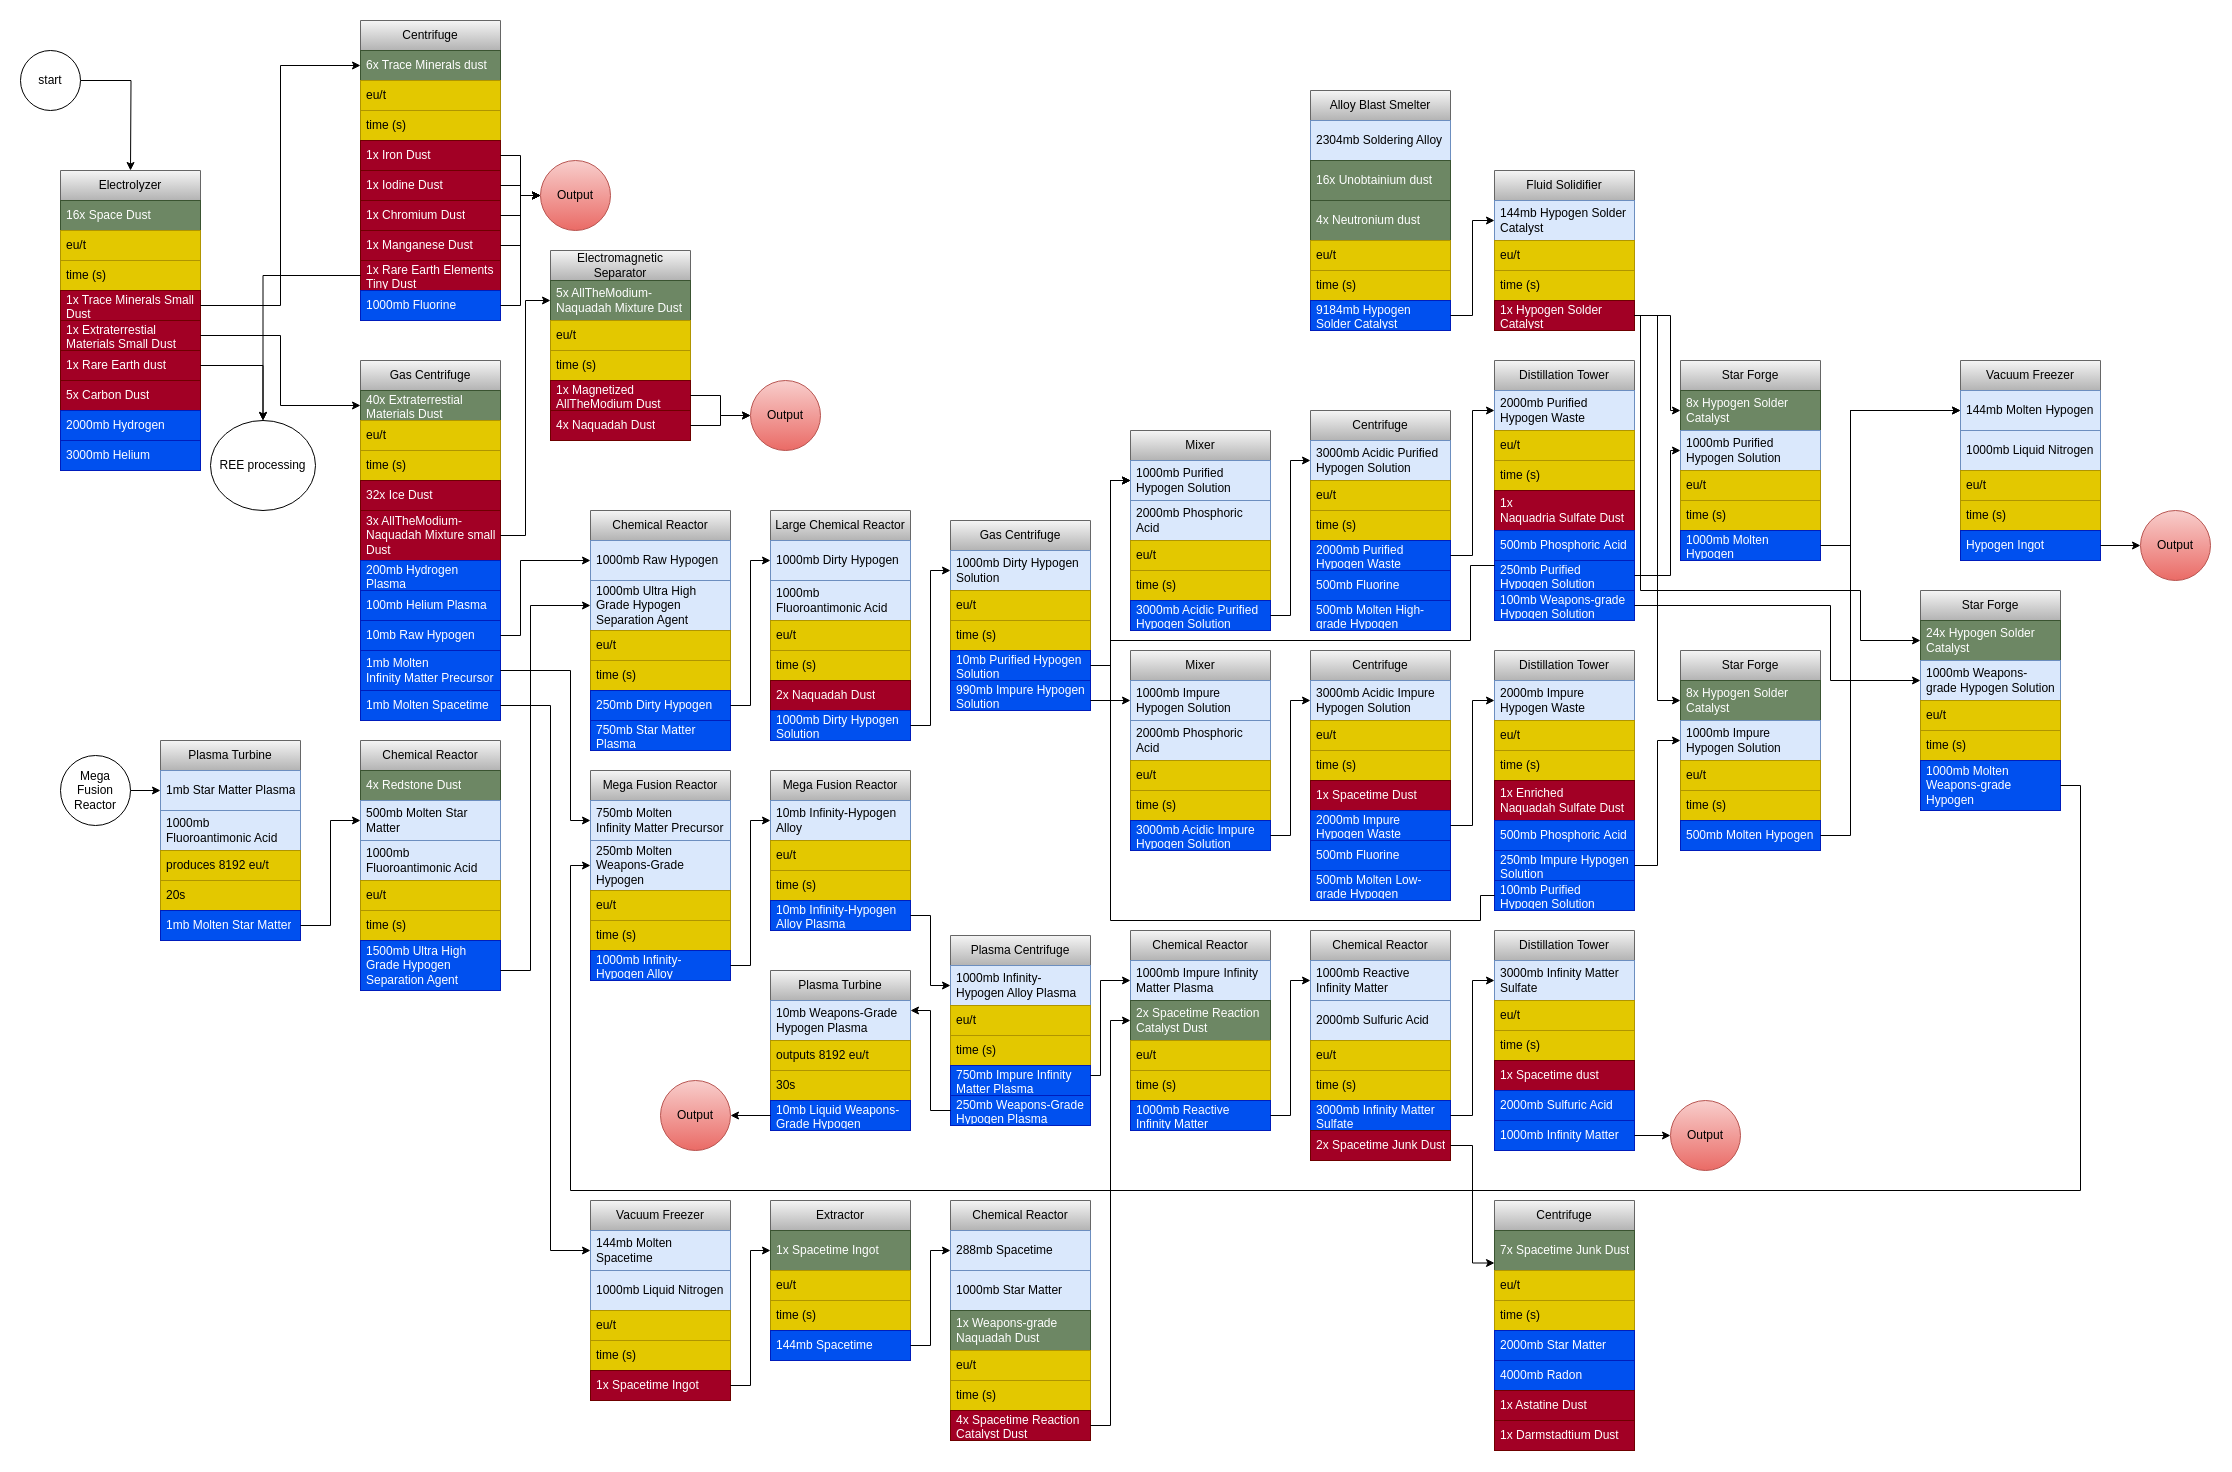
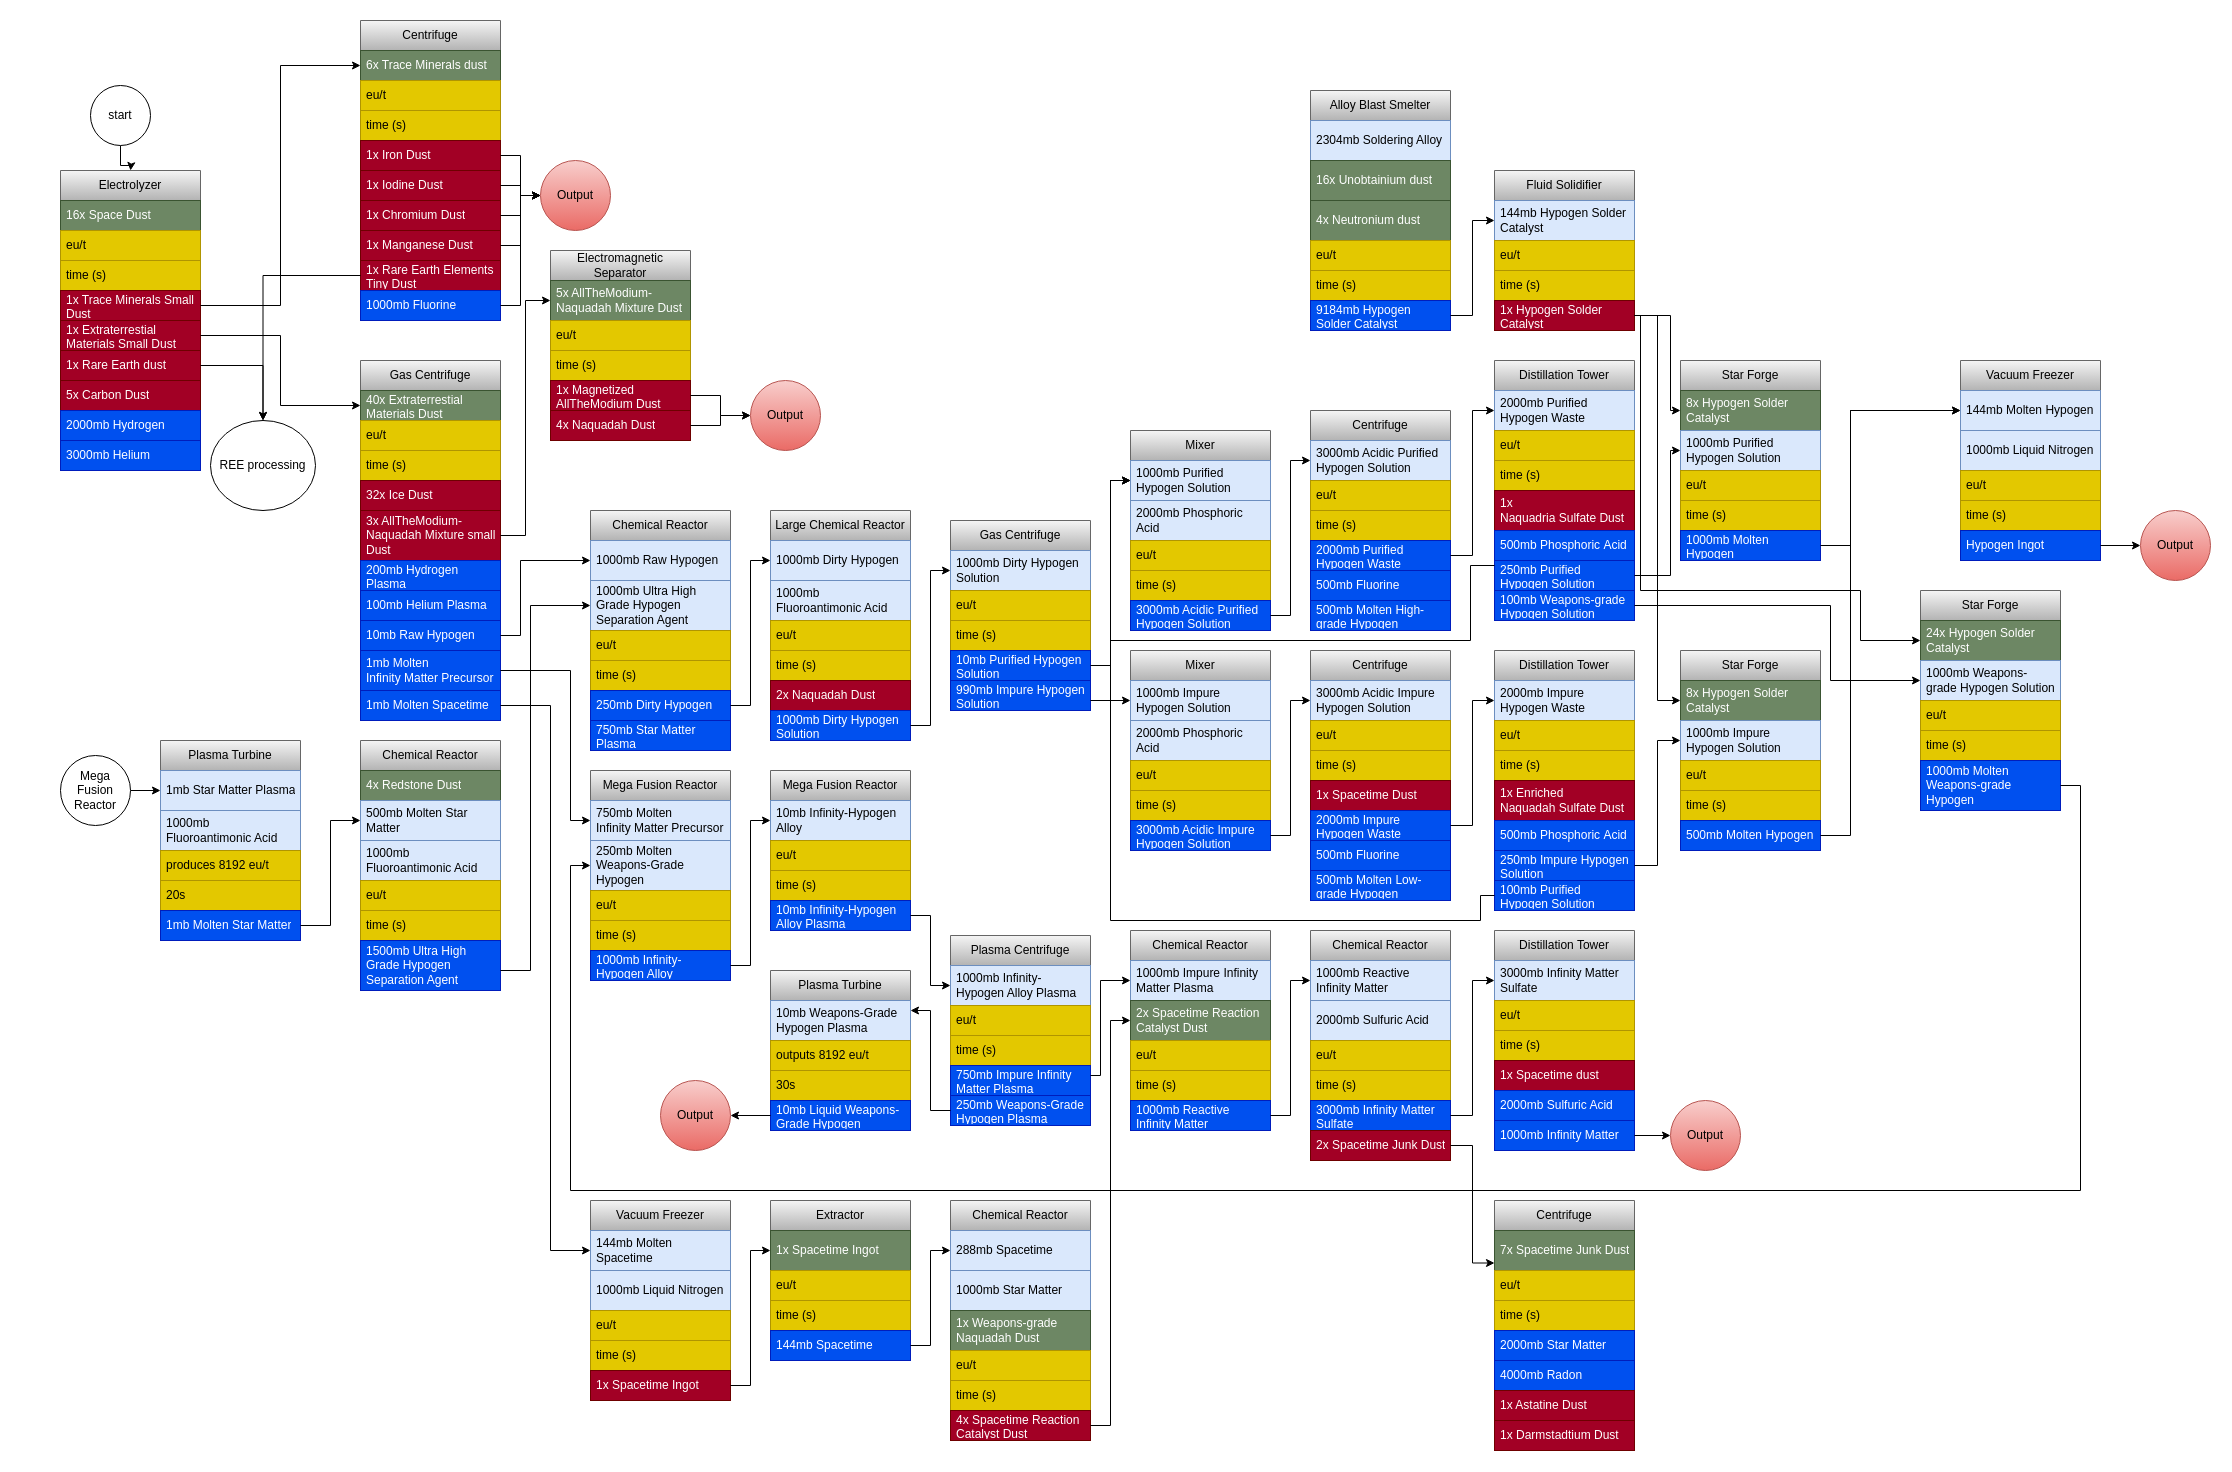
node "start": moved (51, 81) -> (121, 116)
